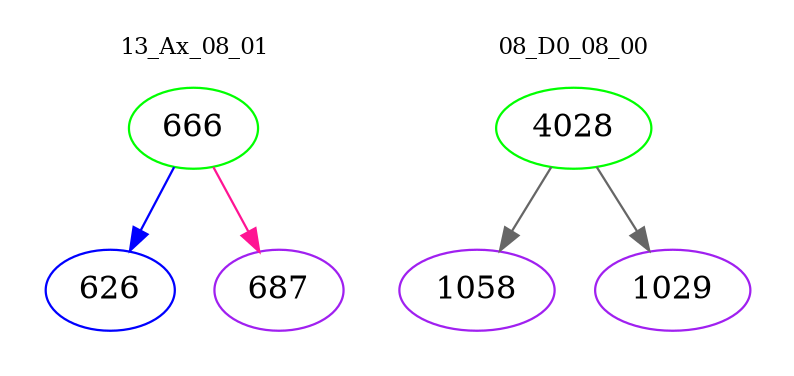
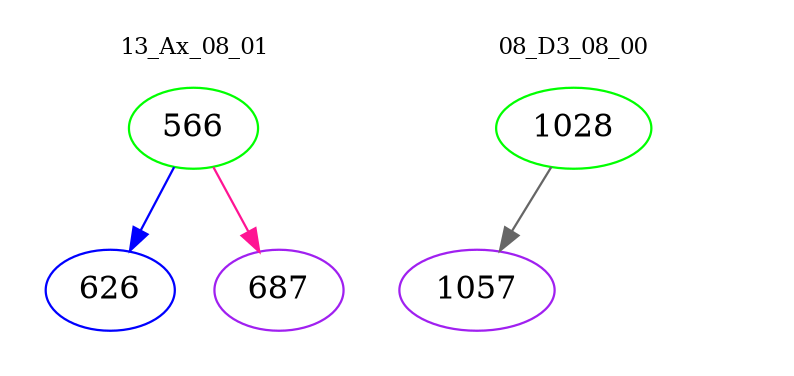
cluster "08_D0_08_00": label "08_D0_08_00" -> "08_D3_08_00"
node "666": label "666" -> "566"
node "4028": label "4028" -> "1028"
node "1058": label "1058" -> "1057"
node "1029": removed
